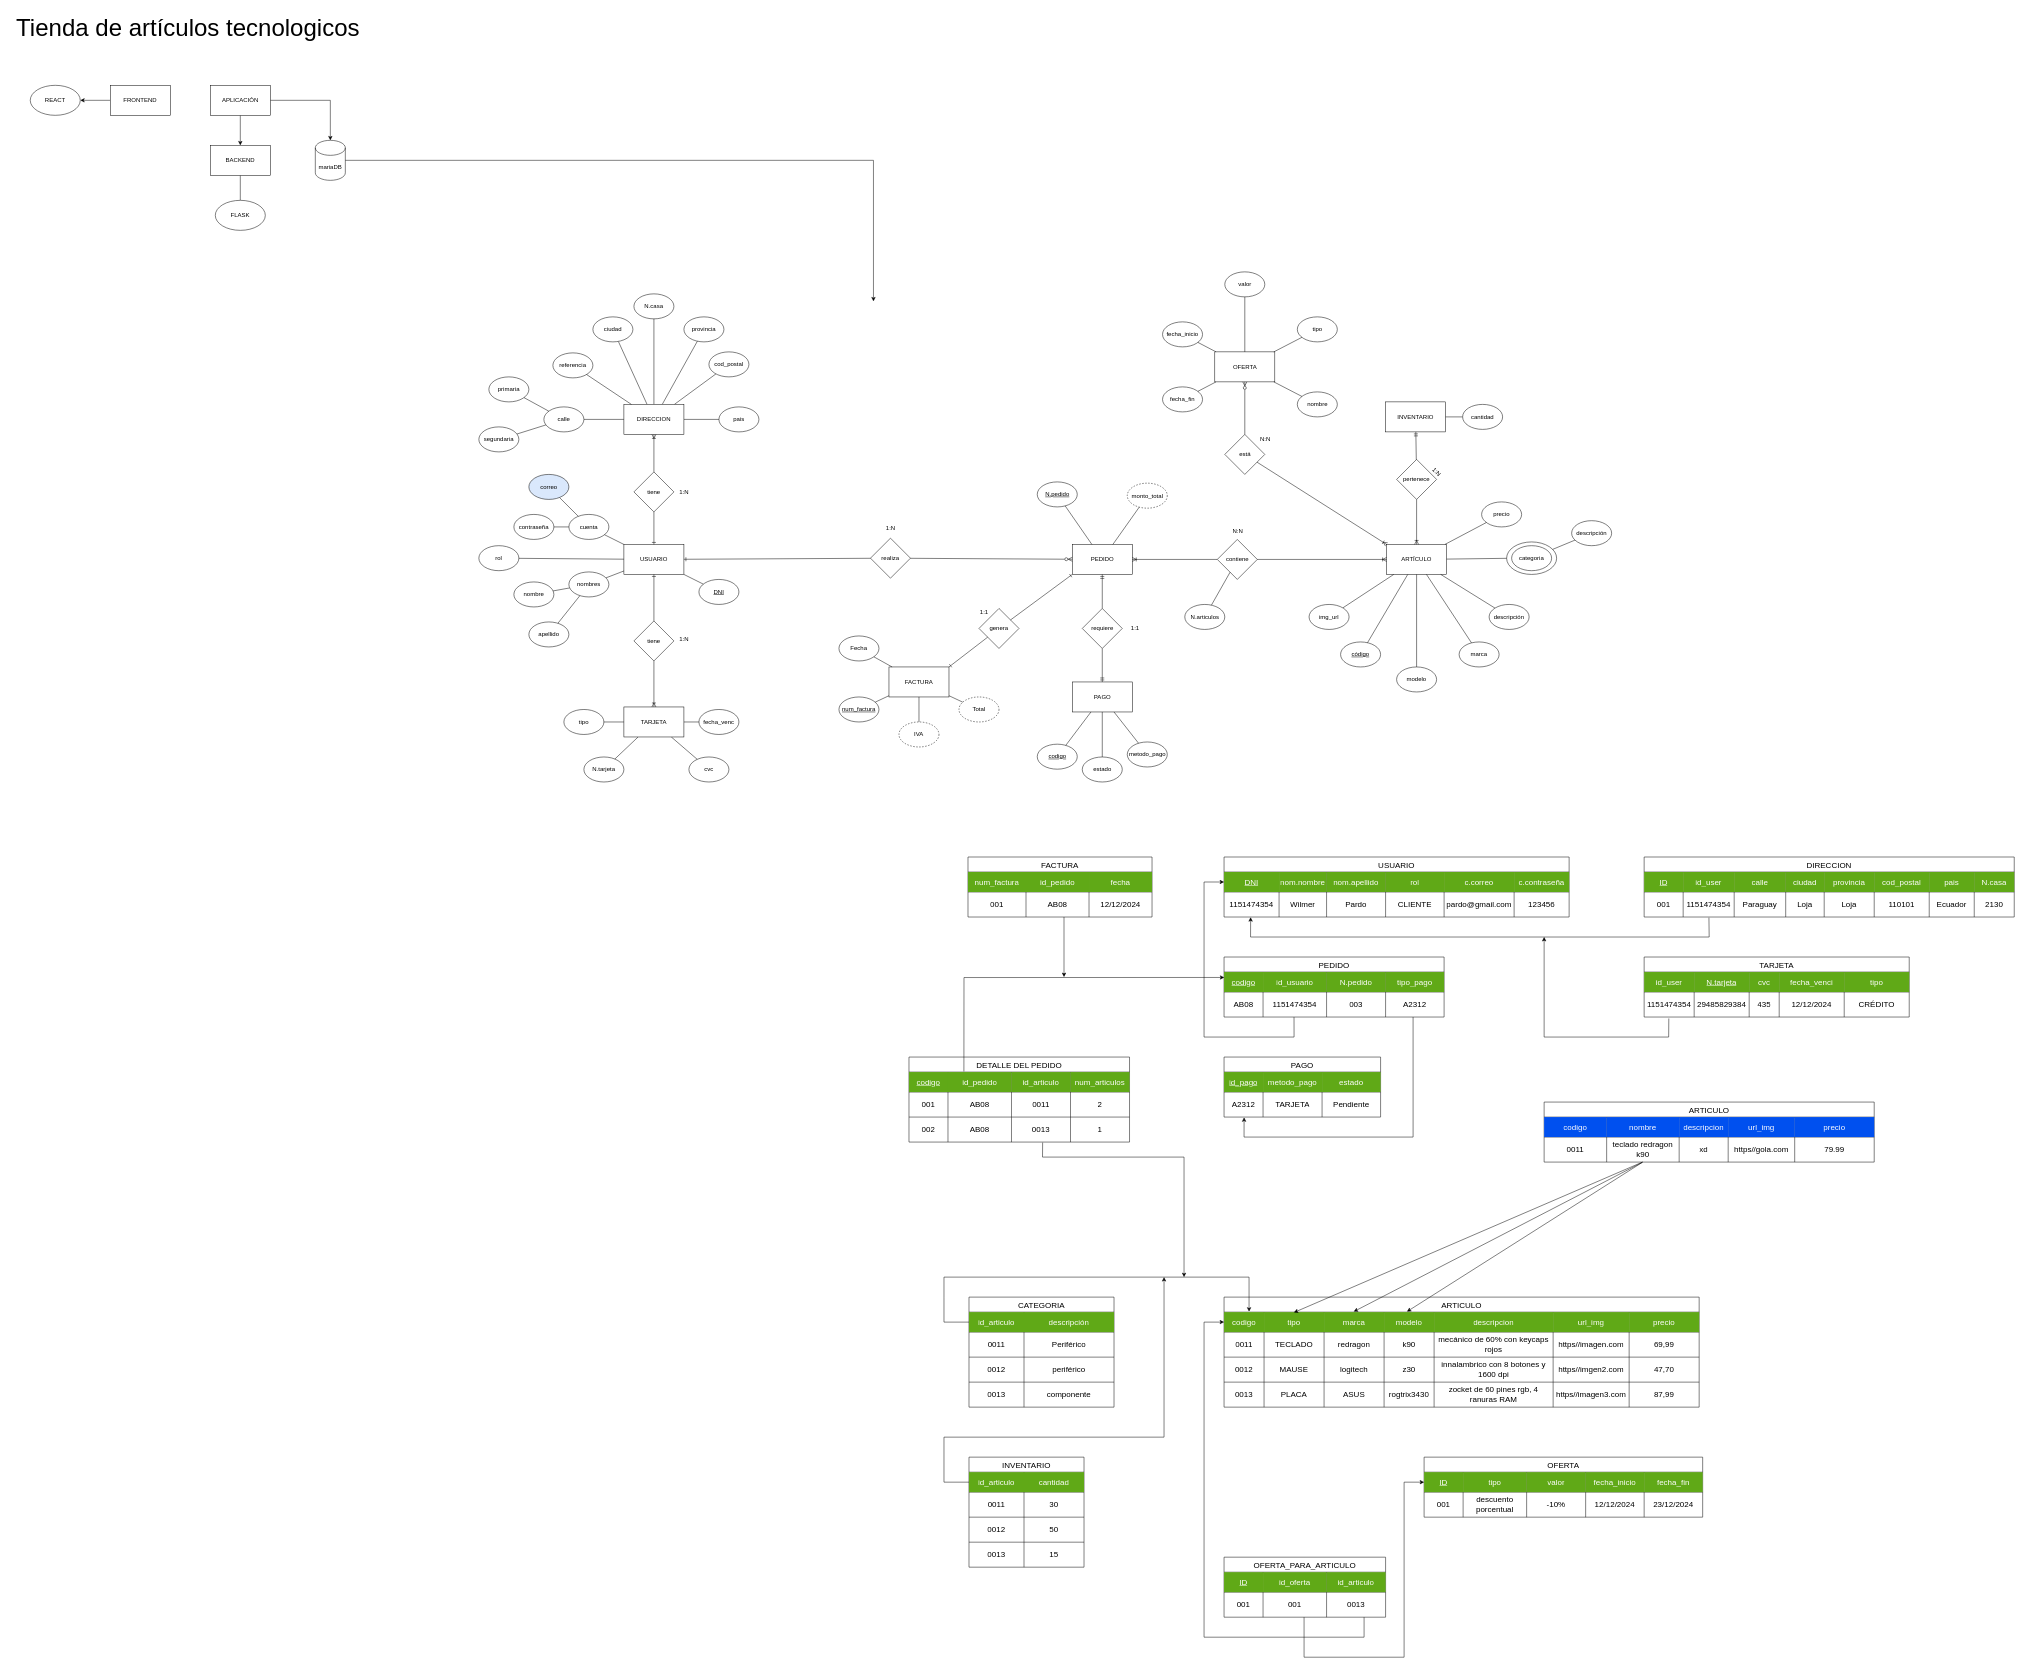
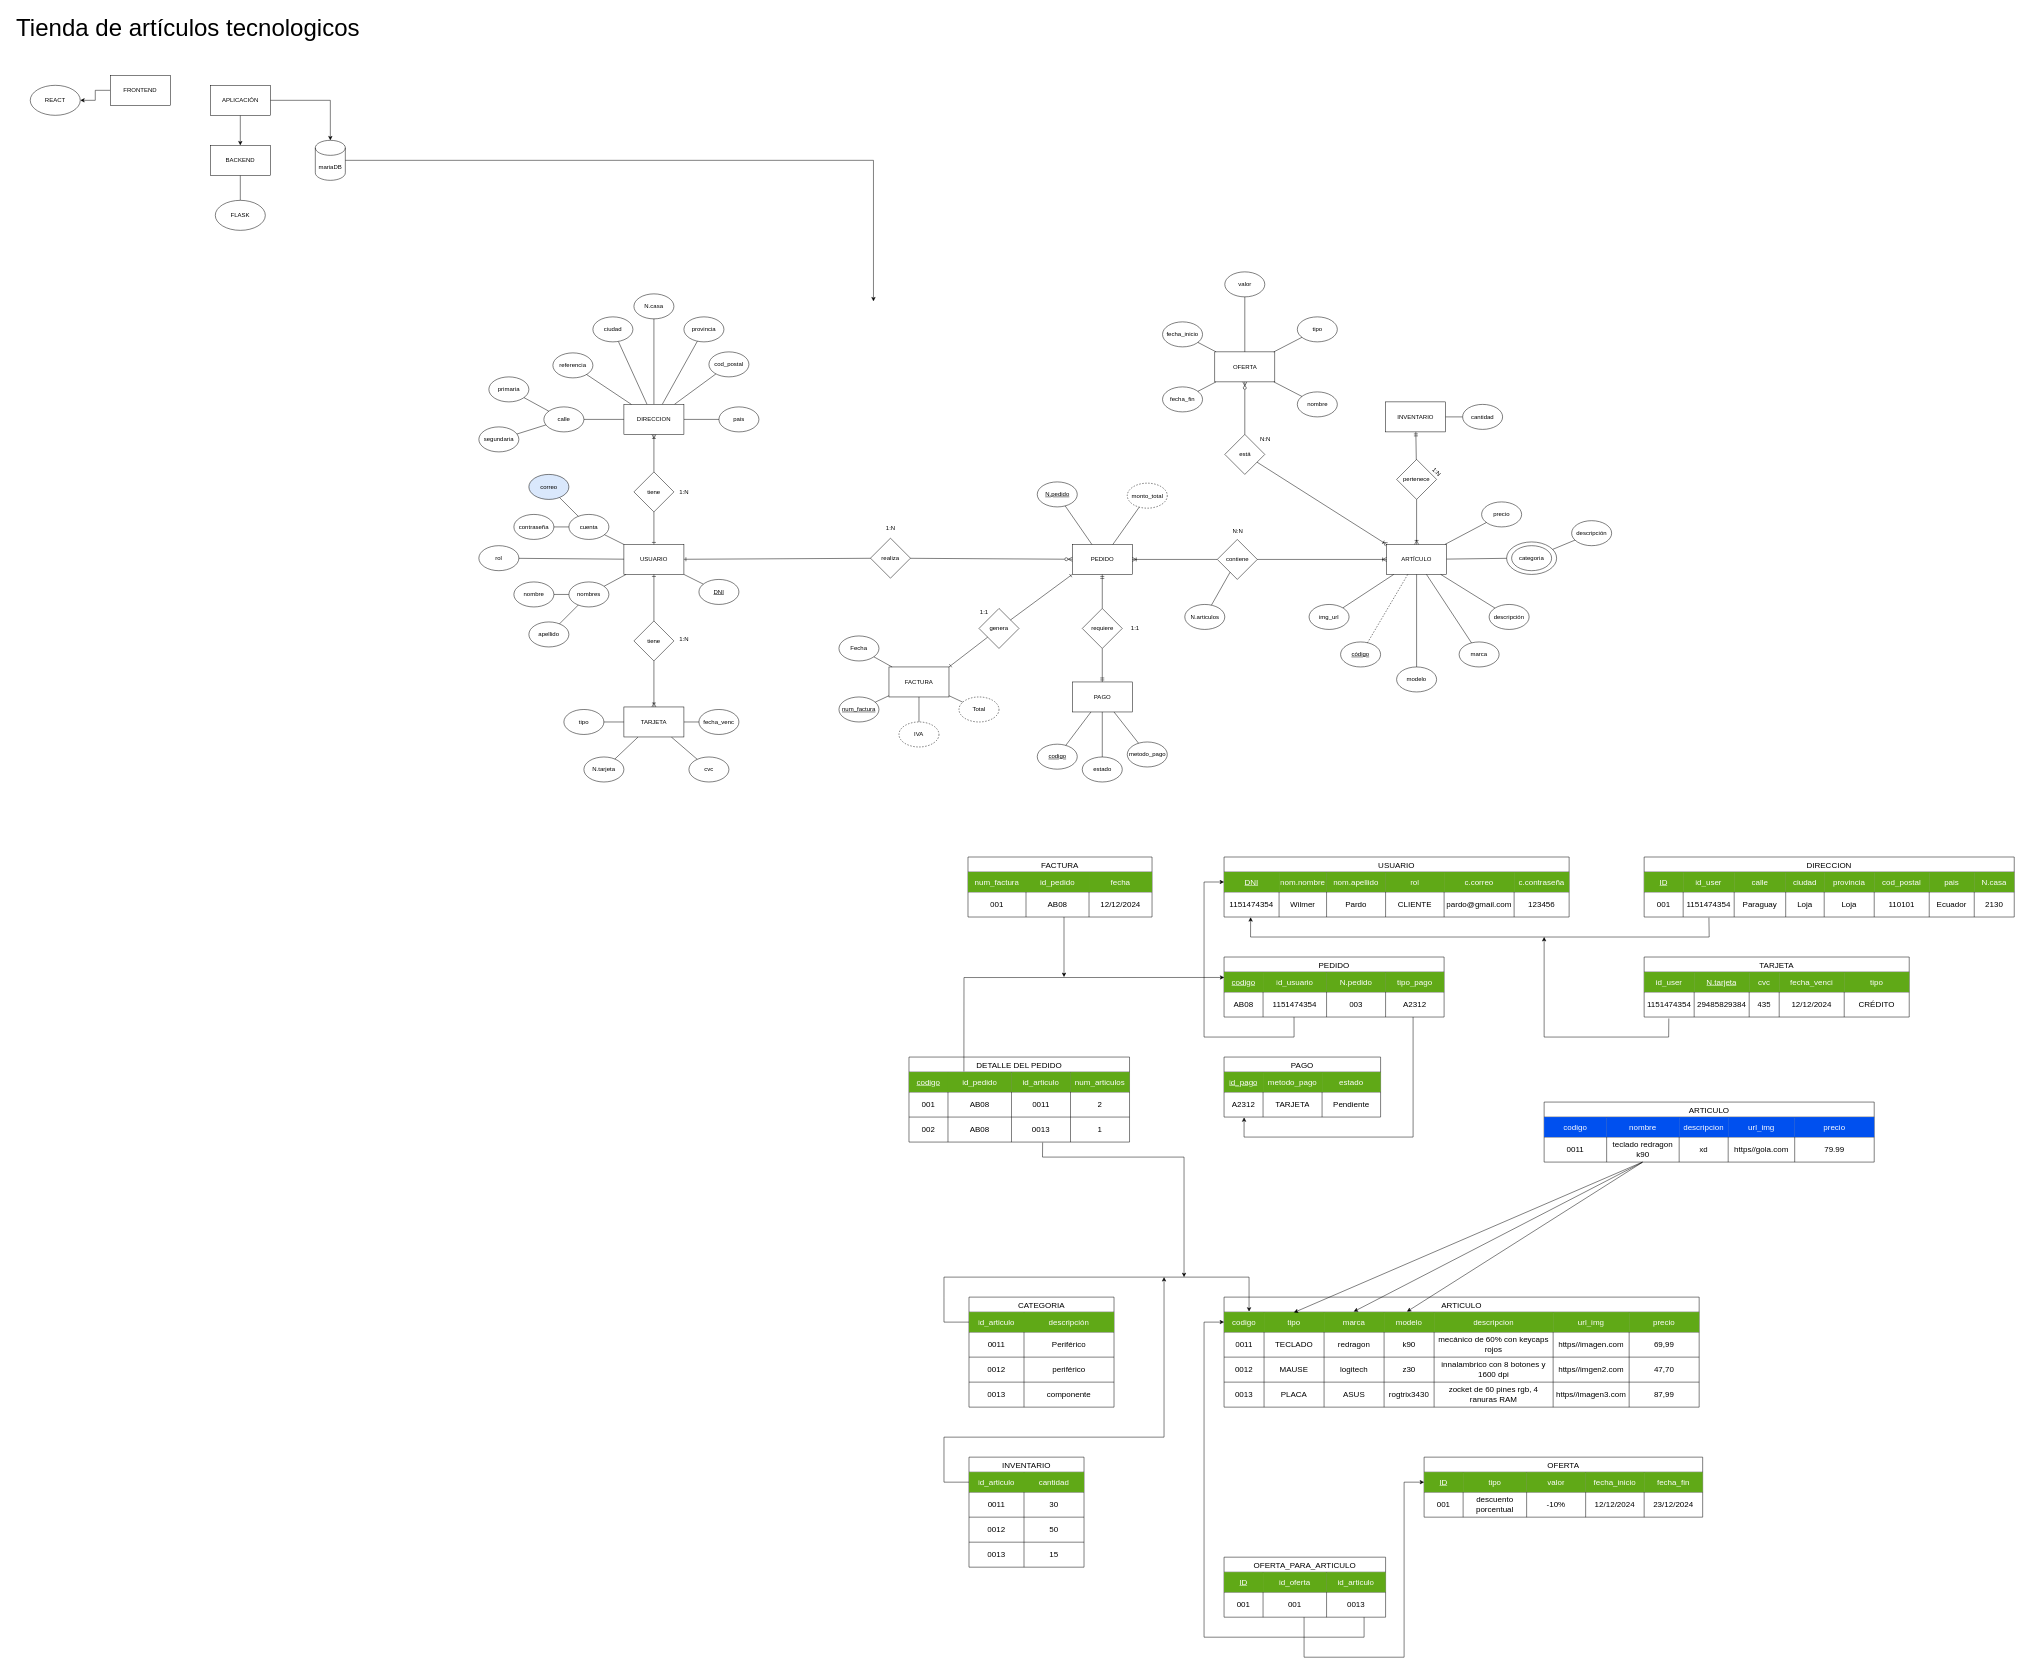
node "FRONTEND": moved (140, 100) -> (140, 90)
node "nombres": moved (589, 584) -> (589, 594)
edge "ARTÍCULO" -- "código": style solid -> dashed
